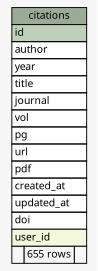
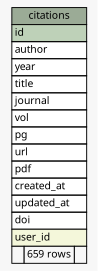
node "citations": text "655 rows" -> "659 rows"
